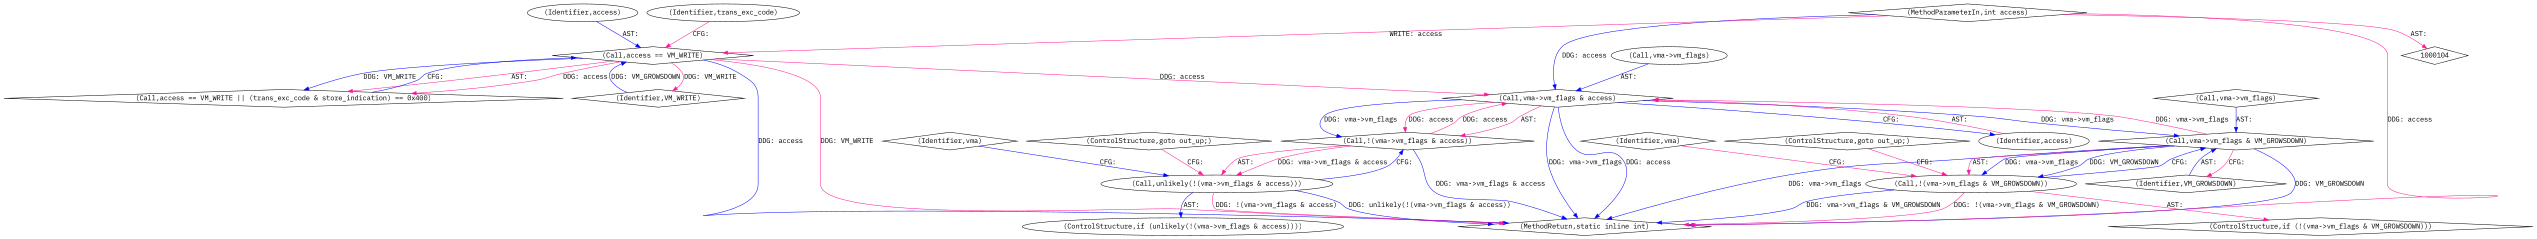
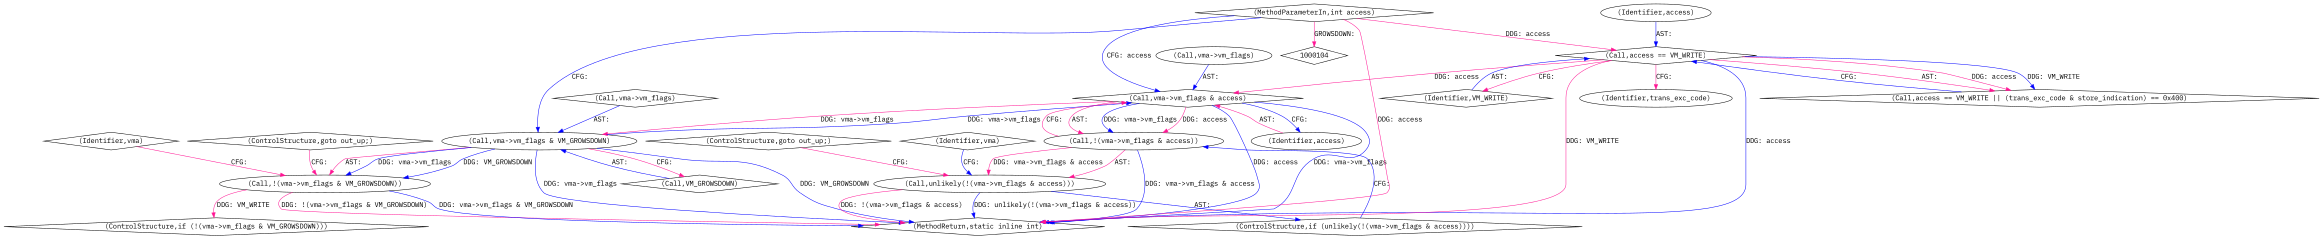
edge "(Identifier,trans_exc_code)" -> "(Call,access == VM_WRITE)": reversed
edge "(MethodParameterIn,int access)" -> "(Call,access == VM_WRITE)": label "WRITE: access" -> "DDG: access"
edge "(MethodParameterIn,int access)" -> "1000104": label "AST: " -> "GROWSDOWN: "
edge "(MethodParameterIn,int access)" -> "(Call,vma->vm_flags & access)": label "DDG: access" -> "CFG: access"
edge "(Identifier,VM_WRITE)" -> "(Call,access == VM_WRITE)": label "DDG: VM_GROWSDOWN" -> "AST: "
edge "(Call,access == VM_WRITE)" -> "(Identifier,VM_WRITE)": label "DDG: VM_WRITE" -> "CFG: "
edge "(Call,vma->vm_flags & VM_GROWSDOWN)" -> "(Call,vma->vm_flags & access)": color deeppink -> blue
edge "(Call,vma->vm_flags & access)" -> "(Call,vma->vm_flags & VM_GROWSDOWN)": color blue -> deeppink
edge "(Call,!(vma->vm_flags & access))" -> "(Call,vma->vm_flags & access)": label "DDG: access" -> "CFG: "
node "(Call,!(vma->vm_flags & access))": shape diamond -> ellipse
node "(Call,vma->vm_flags & VM_GROWSDOWN)": shape diamond -> ellipse
edge "(Call,!(vma->vm_flags & VM_GROWSDOWN))" -> "(Call,vma->vm_flags & VM_GROWSDOWN)": now "(MethodParameterIn,int access)" -> "(Call,vma->vm_flags & VM_GROWSDOWN)"
edge "(Call,unlikely(!(vma->vm_flags & access)))" -> "(Call,!(vma->vm_flags & access))": now "(ControlStructure,if (unlikely(!(vma->vm_flags & access))))" -> "(Call,!(vma->vm_flags & access))"
node "(Identifier,VM_GROWSDOWN)": label "(Identifier,VM_GROWSDOWN)" -> "(Call,VM_GROWSDOWN)"
edge "(Call,!(vma->vm_flags & VM_GROWSDOWN))" -> "(ControlStructure,if (!(vma->vm_flags & VM_GROWSDOWN)))": label "AST: " -> "DDG: VM_WRITE"
node "(ControlStructure,if (unlikely(!(vma->vm_flags & access))))": shape ellipse -> diamond
